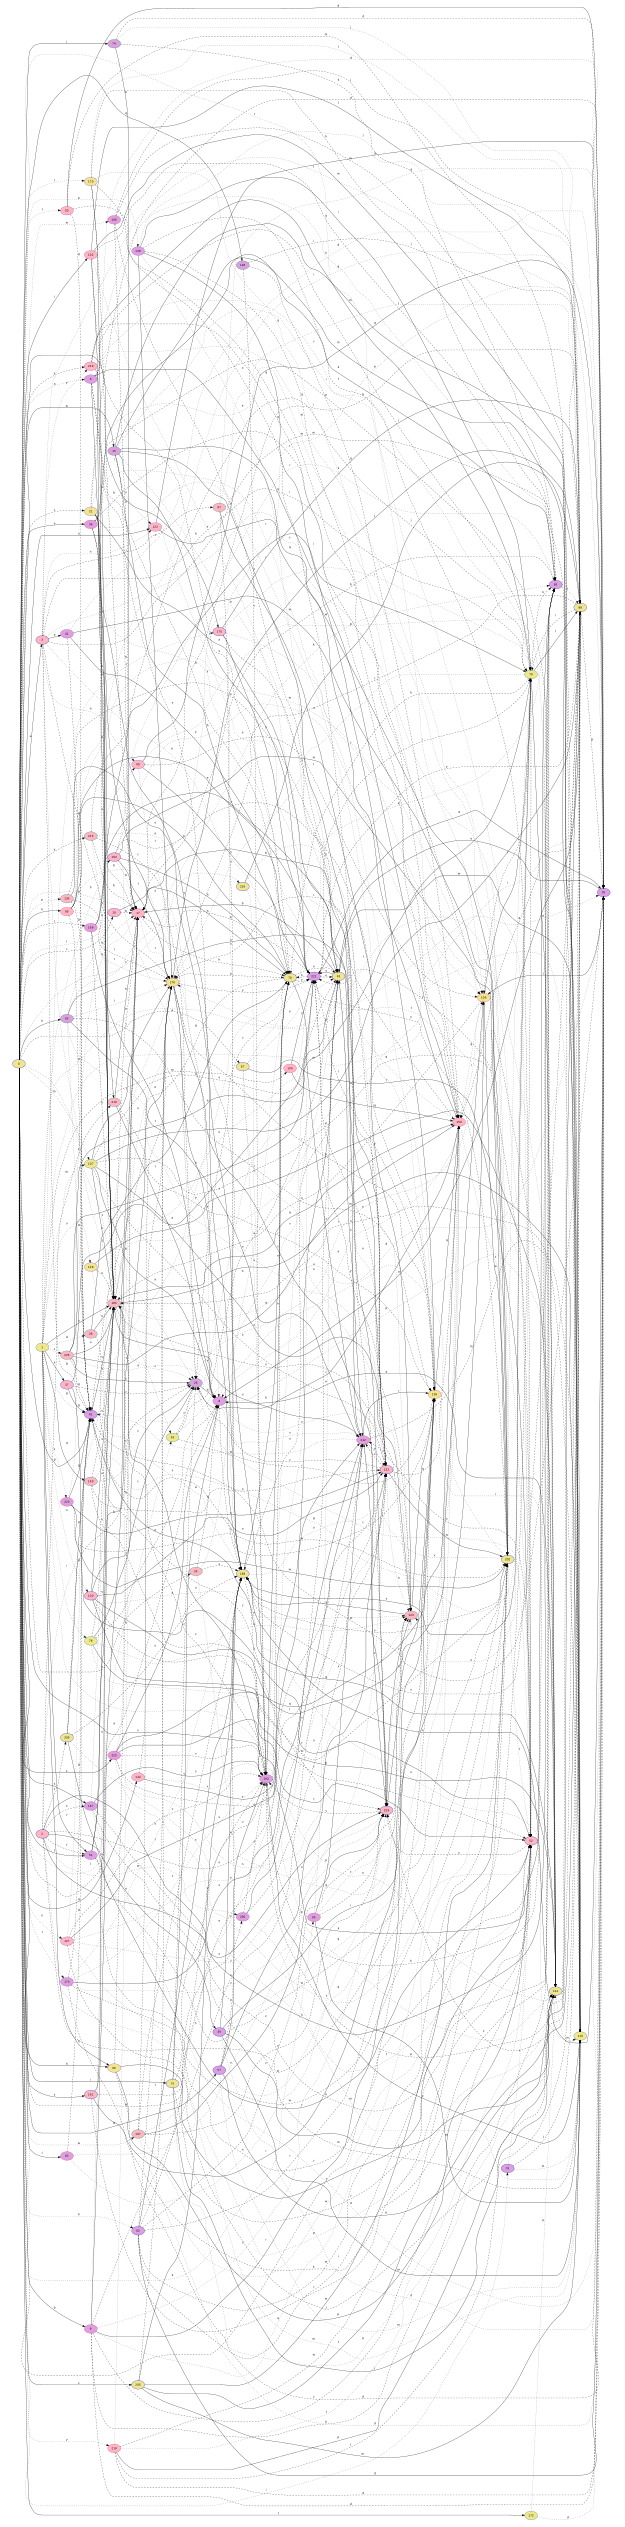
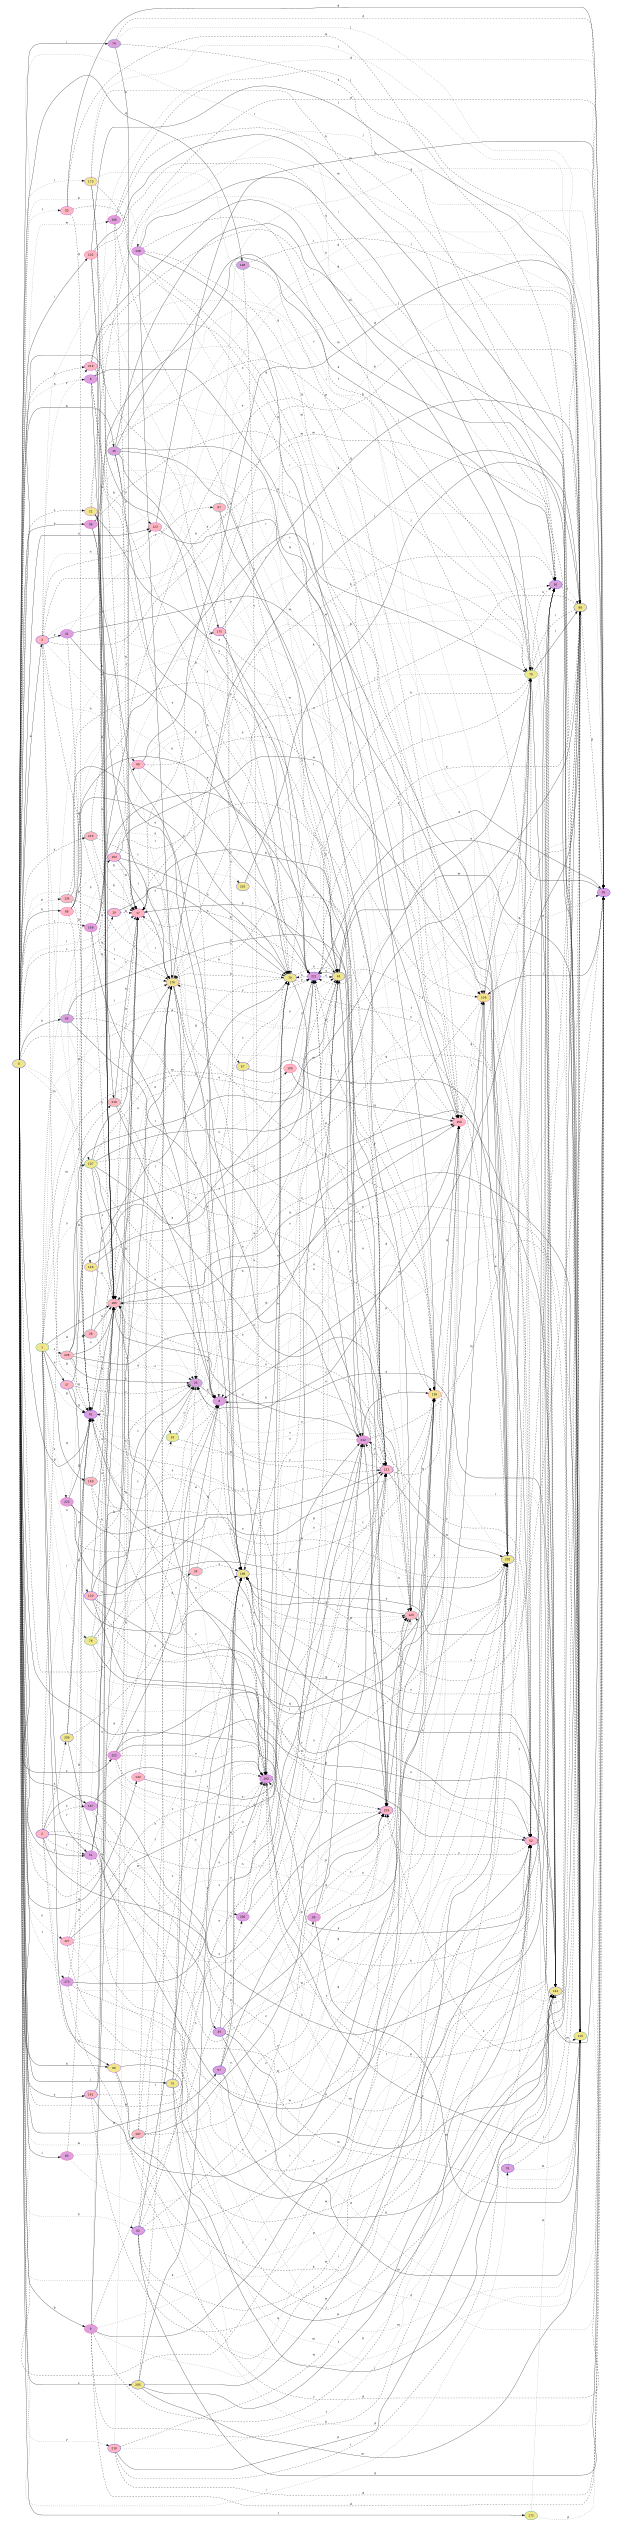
node "218": color deeppink -> blue
